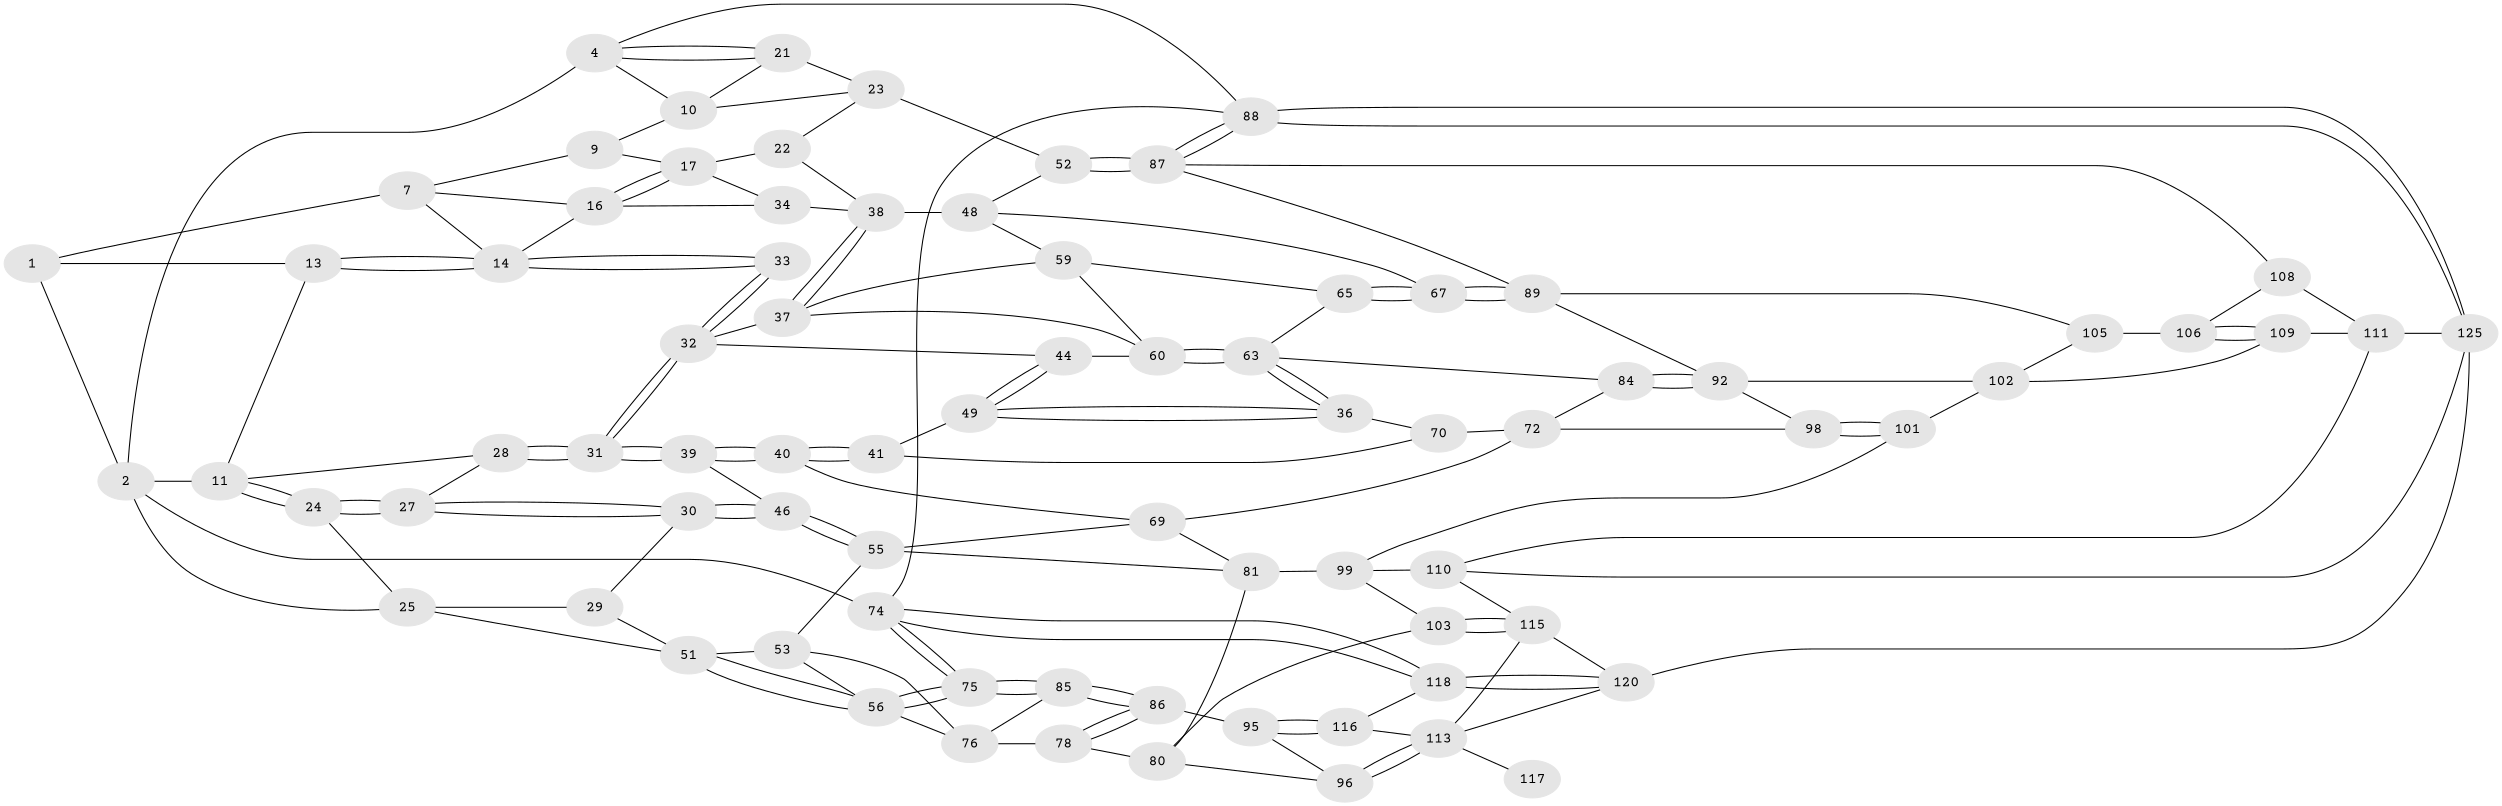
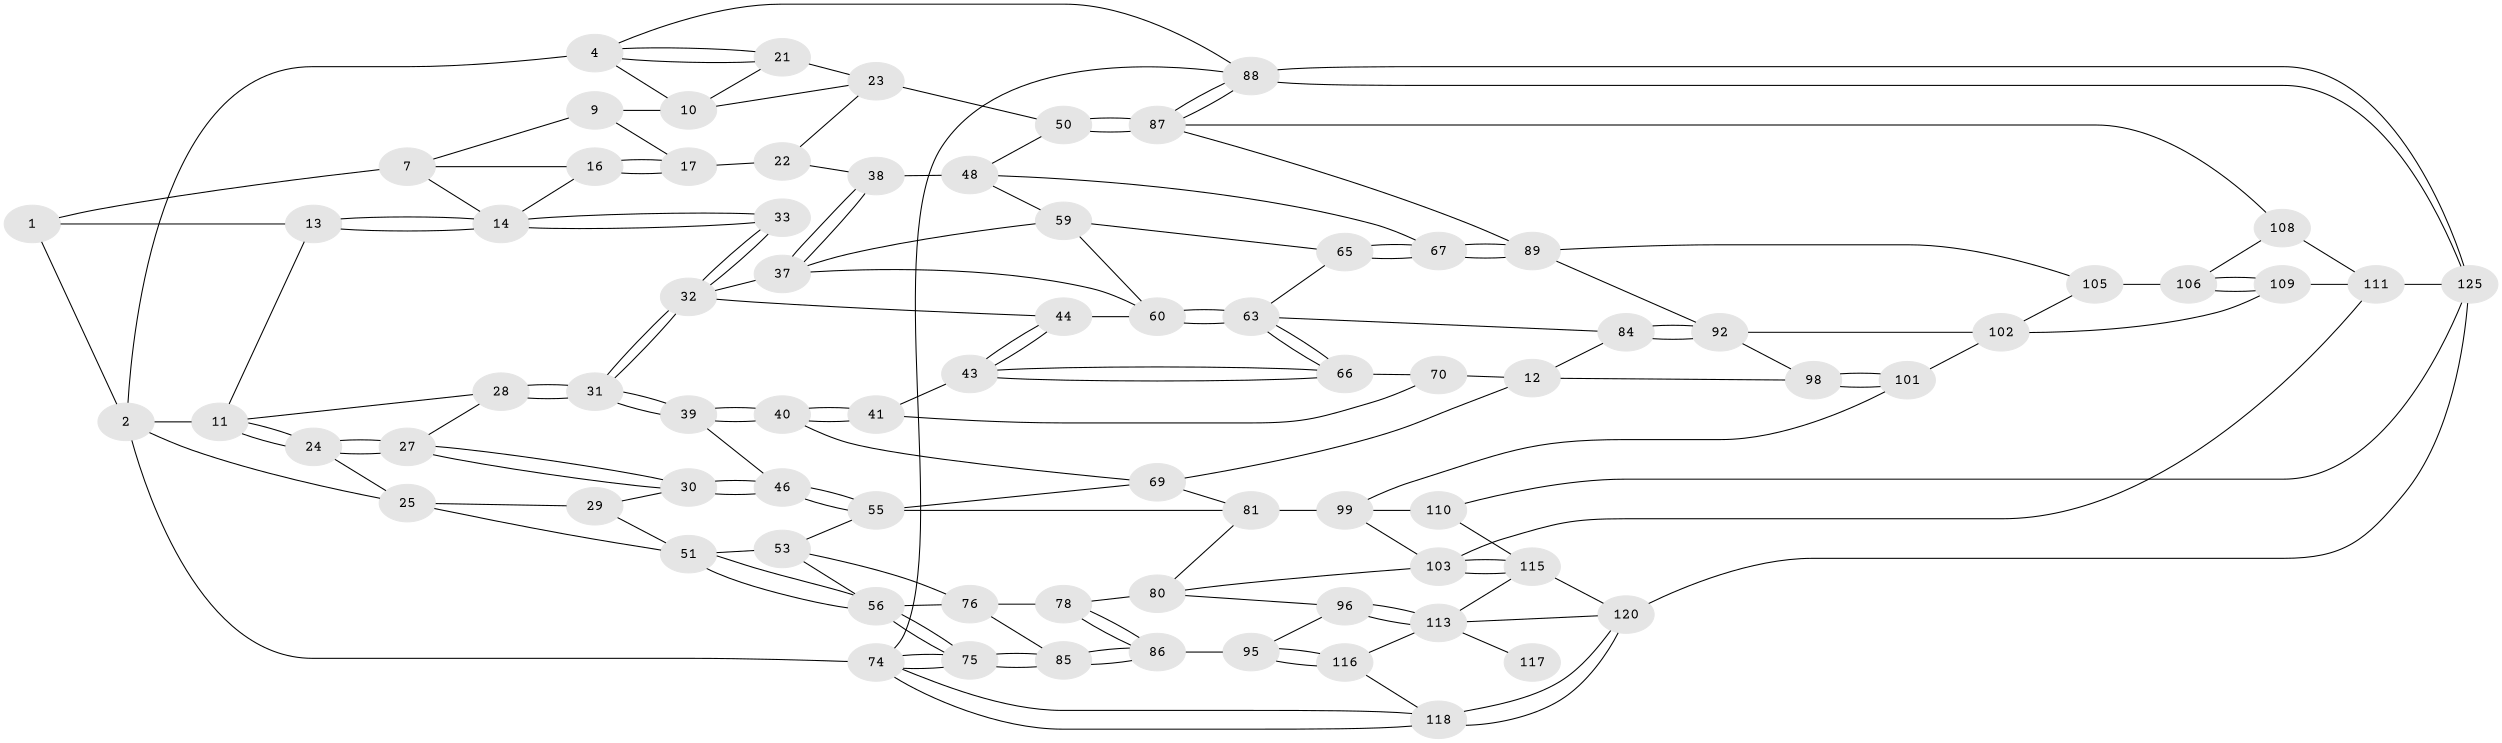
node "52": label "52" -> "50"
node "34": removed
node "49": label "49" -> "43"
node "36": label "36" -> "66"
node "72": label "72" -> "12"
edge "111" -- "110": now "111" -- "103"
